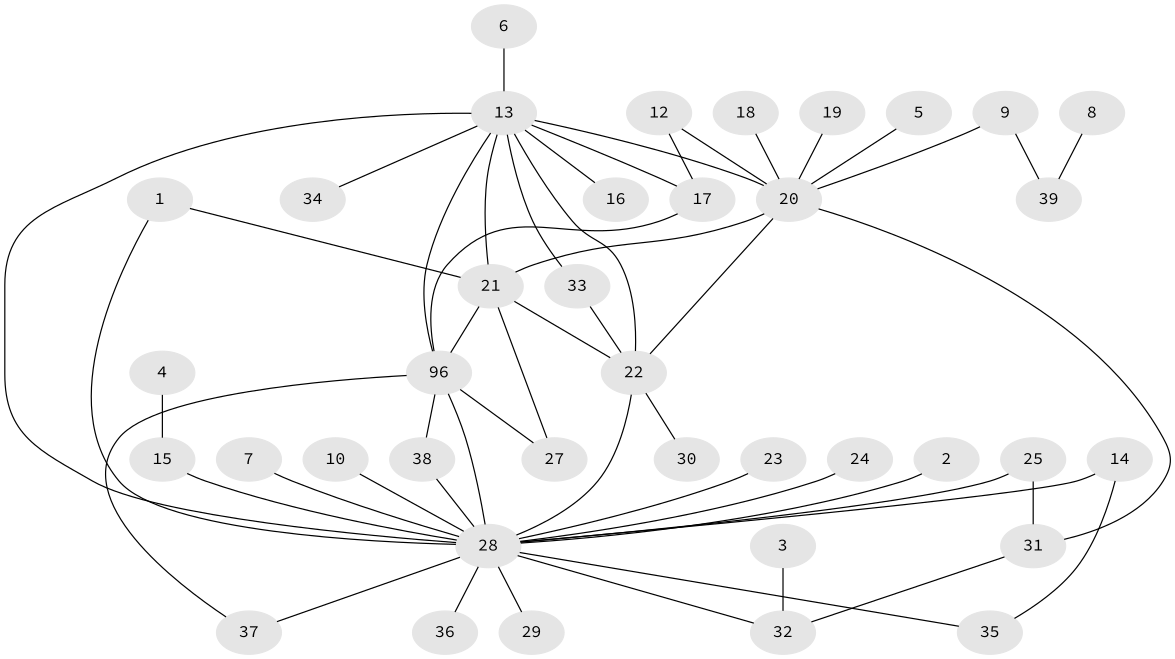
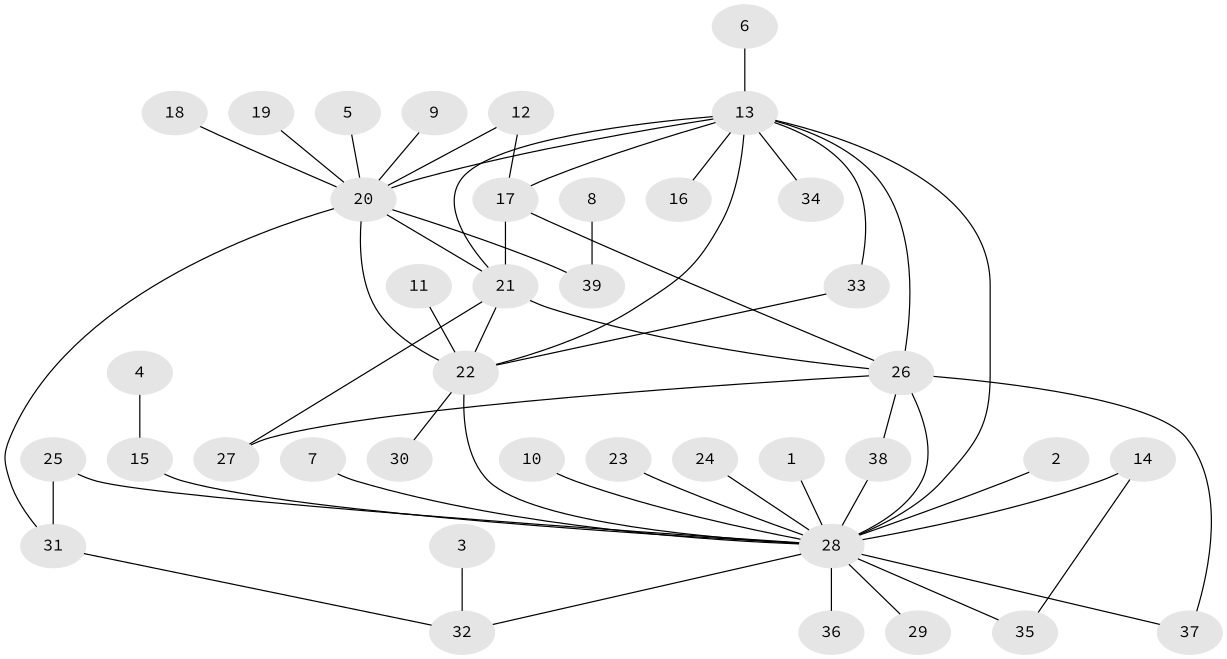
edge "9" -- "39": now "20" -- "39"
edge "1" -- "21": now "17" -- "21"
node "11": added
node "96": label "96" -> "26"
